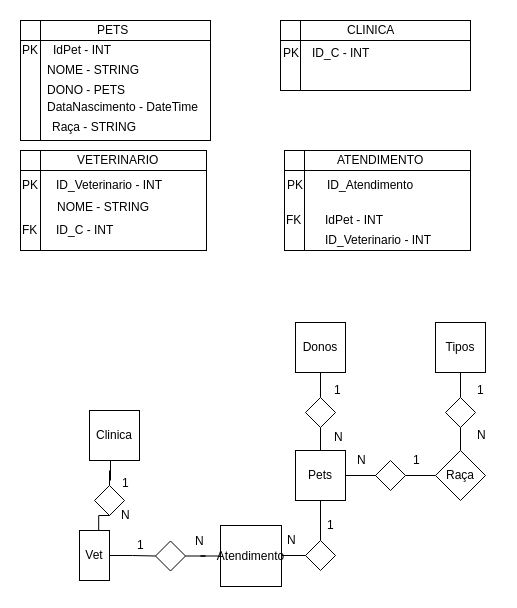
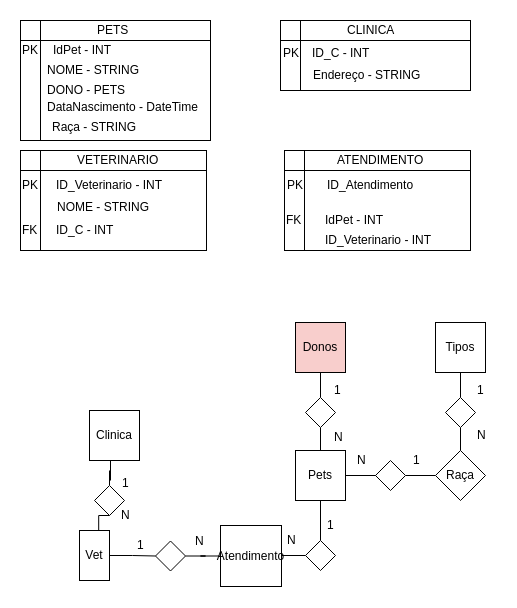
node "Endereço - STRING": added
node "Donos": fillcolor #ffffff -> #f8cecc
